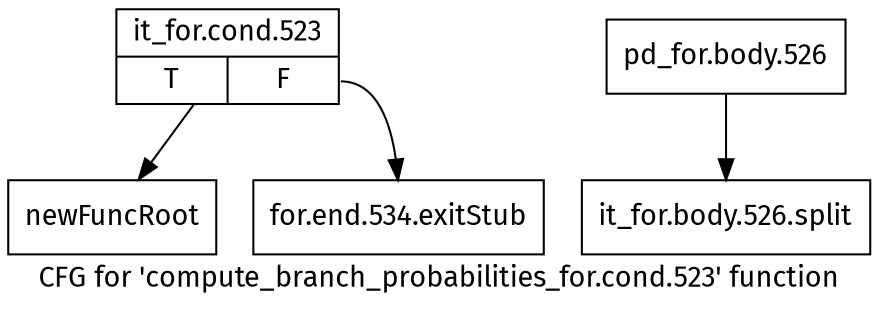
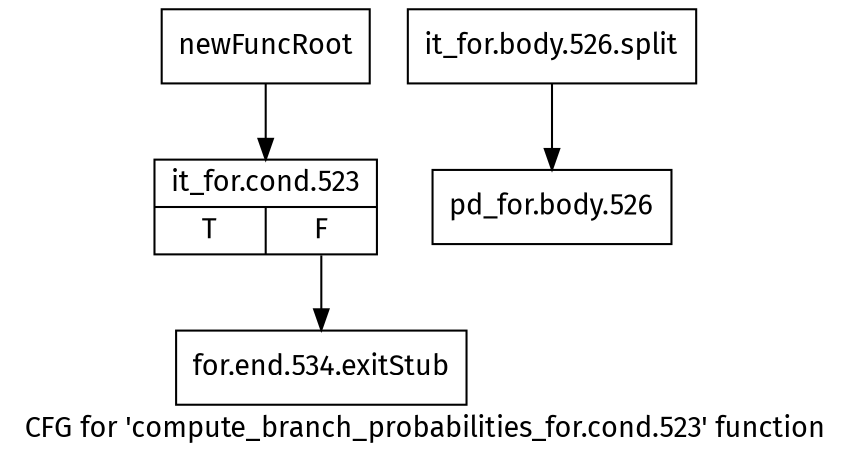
edge "pd_for.body.526" -> "it_for.body.526.split": reversed
edge "it_for.cond.523" -> "newFuncRoot": reversed
